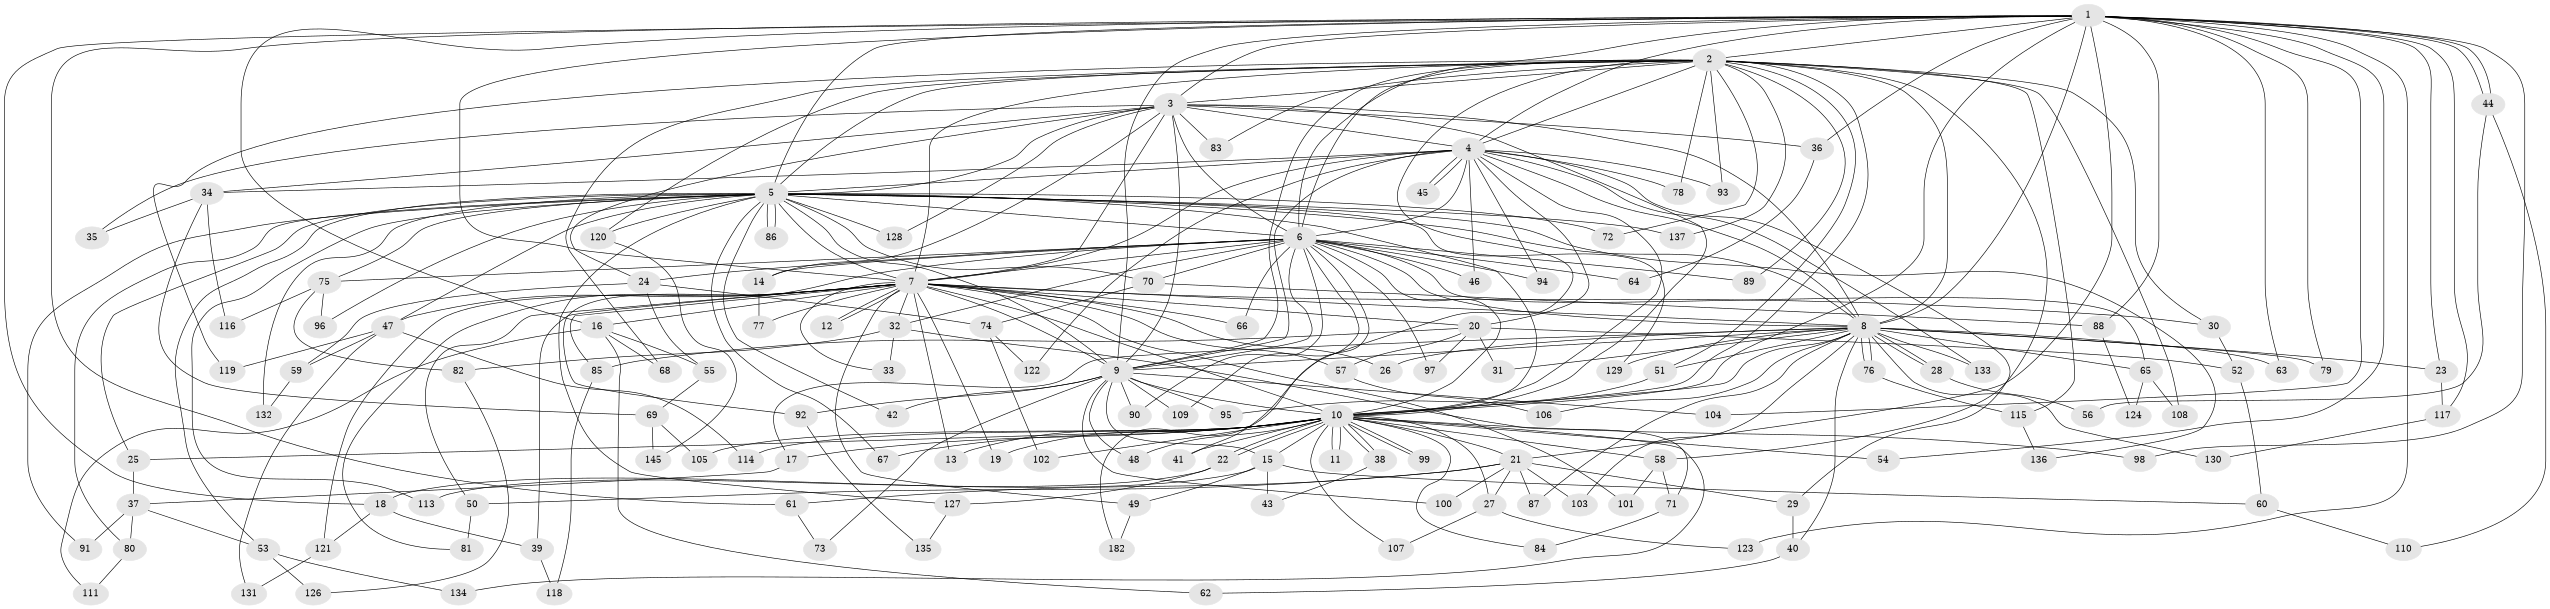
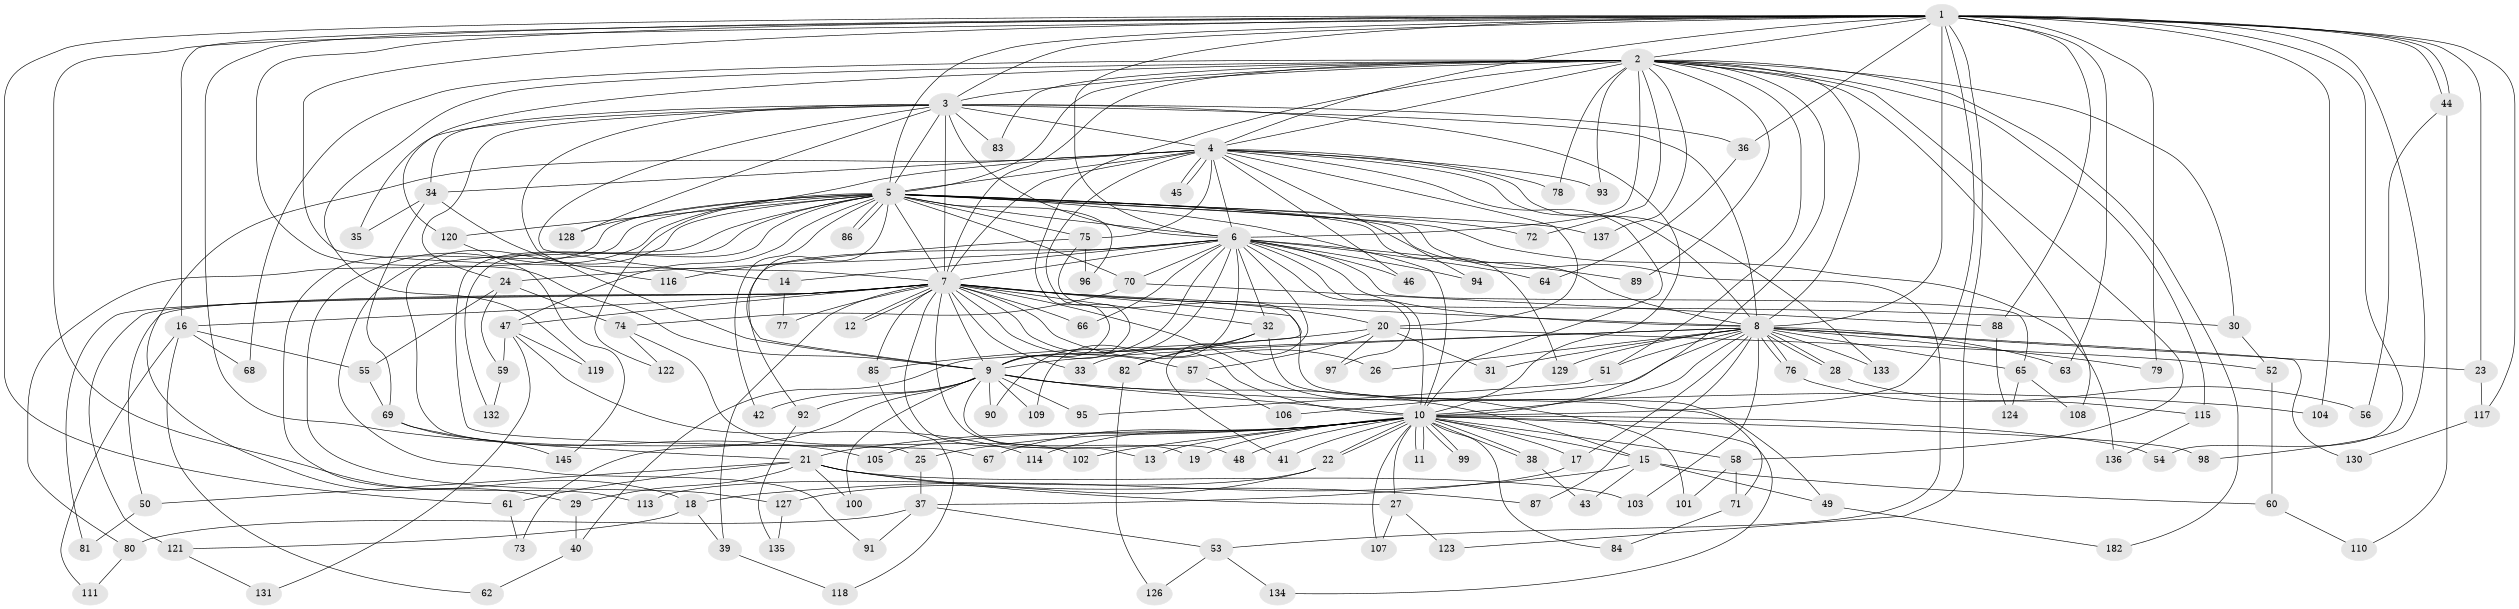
edge "6" -- "75": now "4" -- "75"
